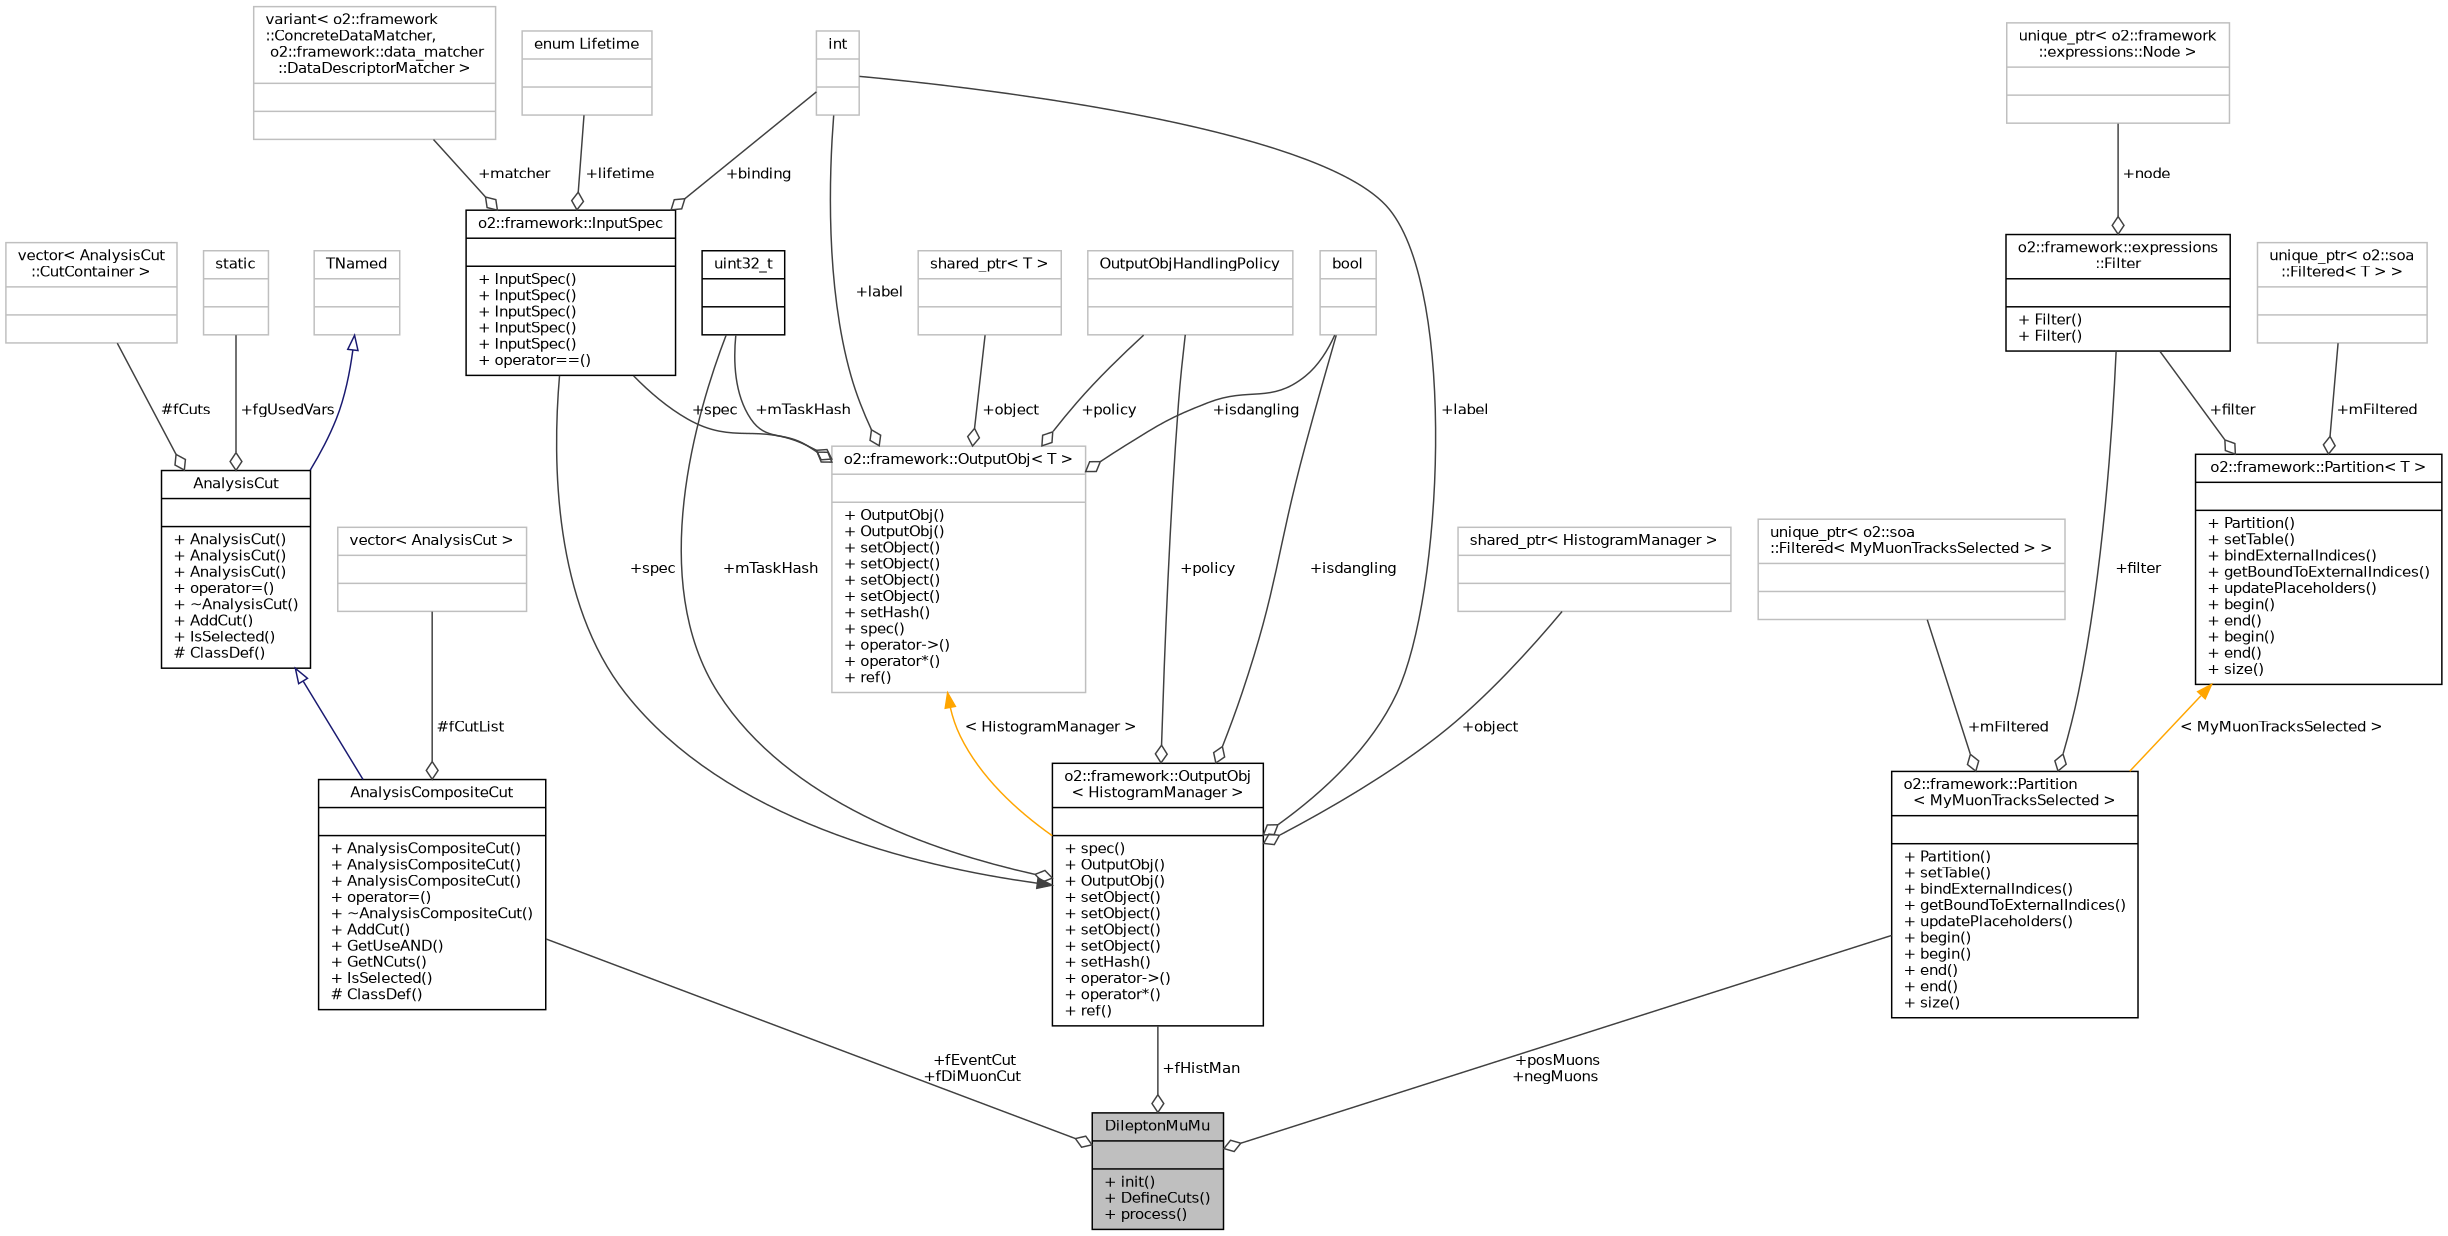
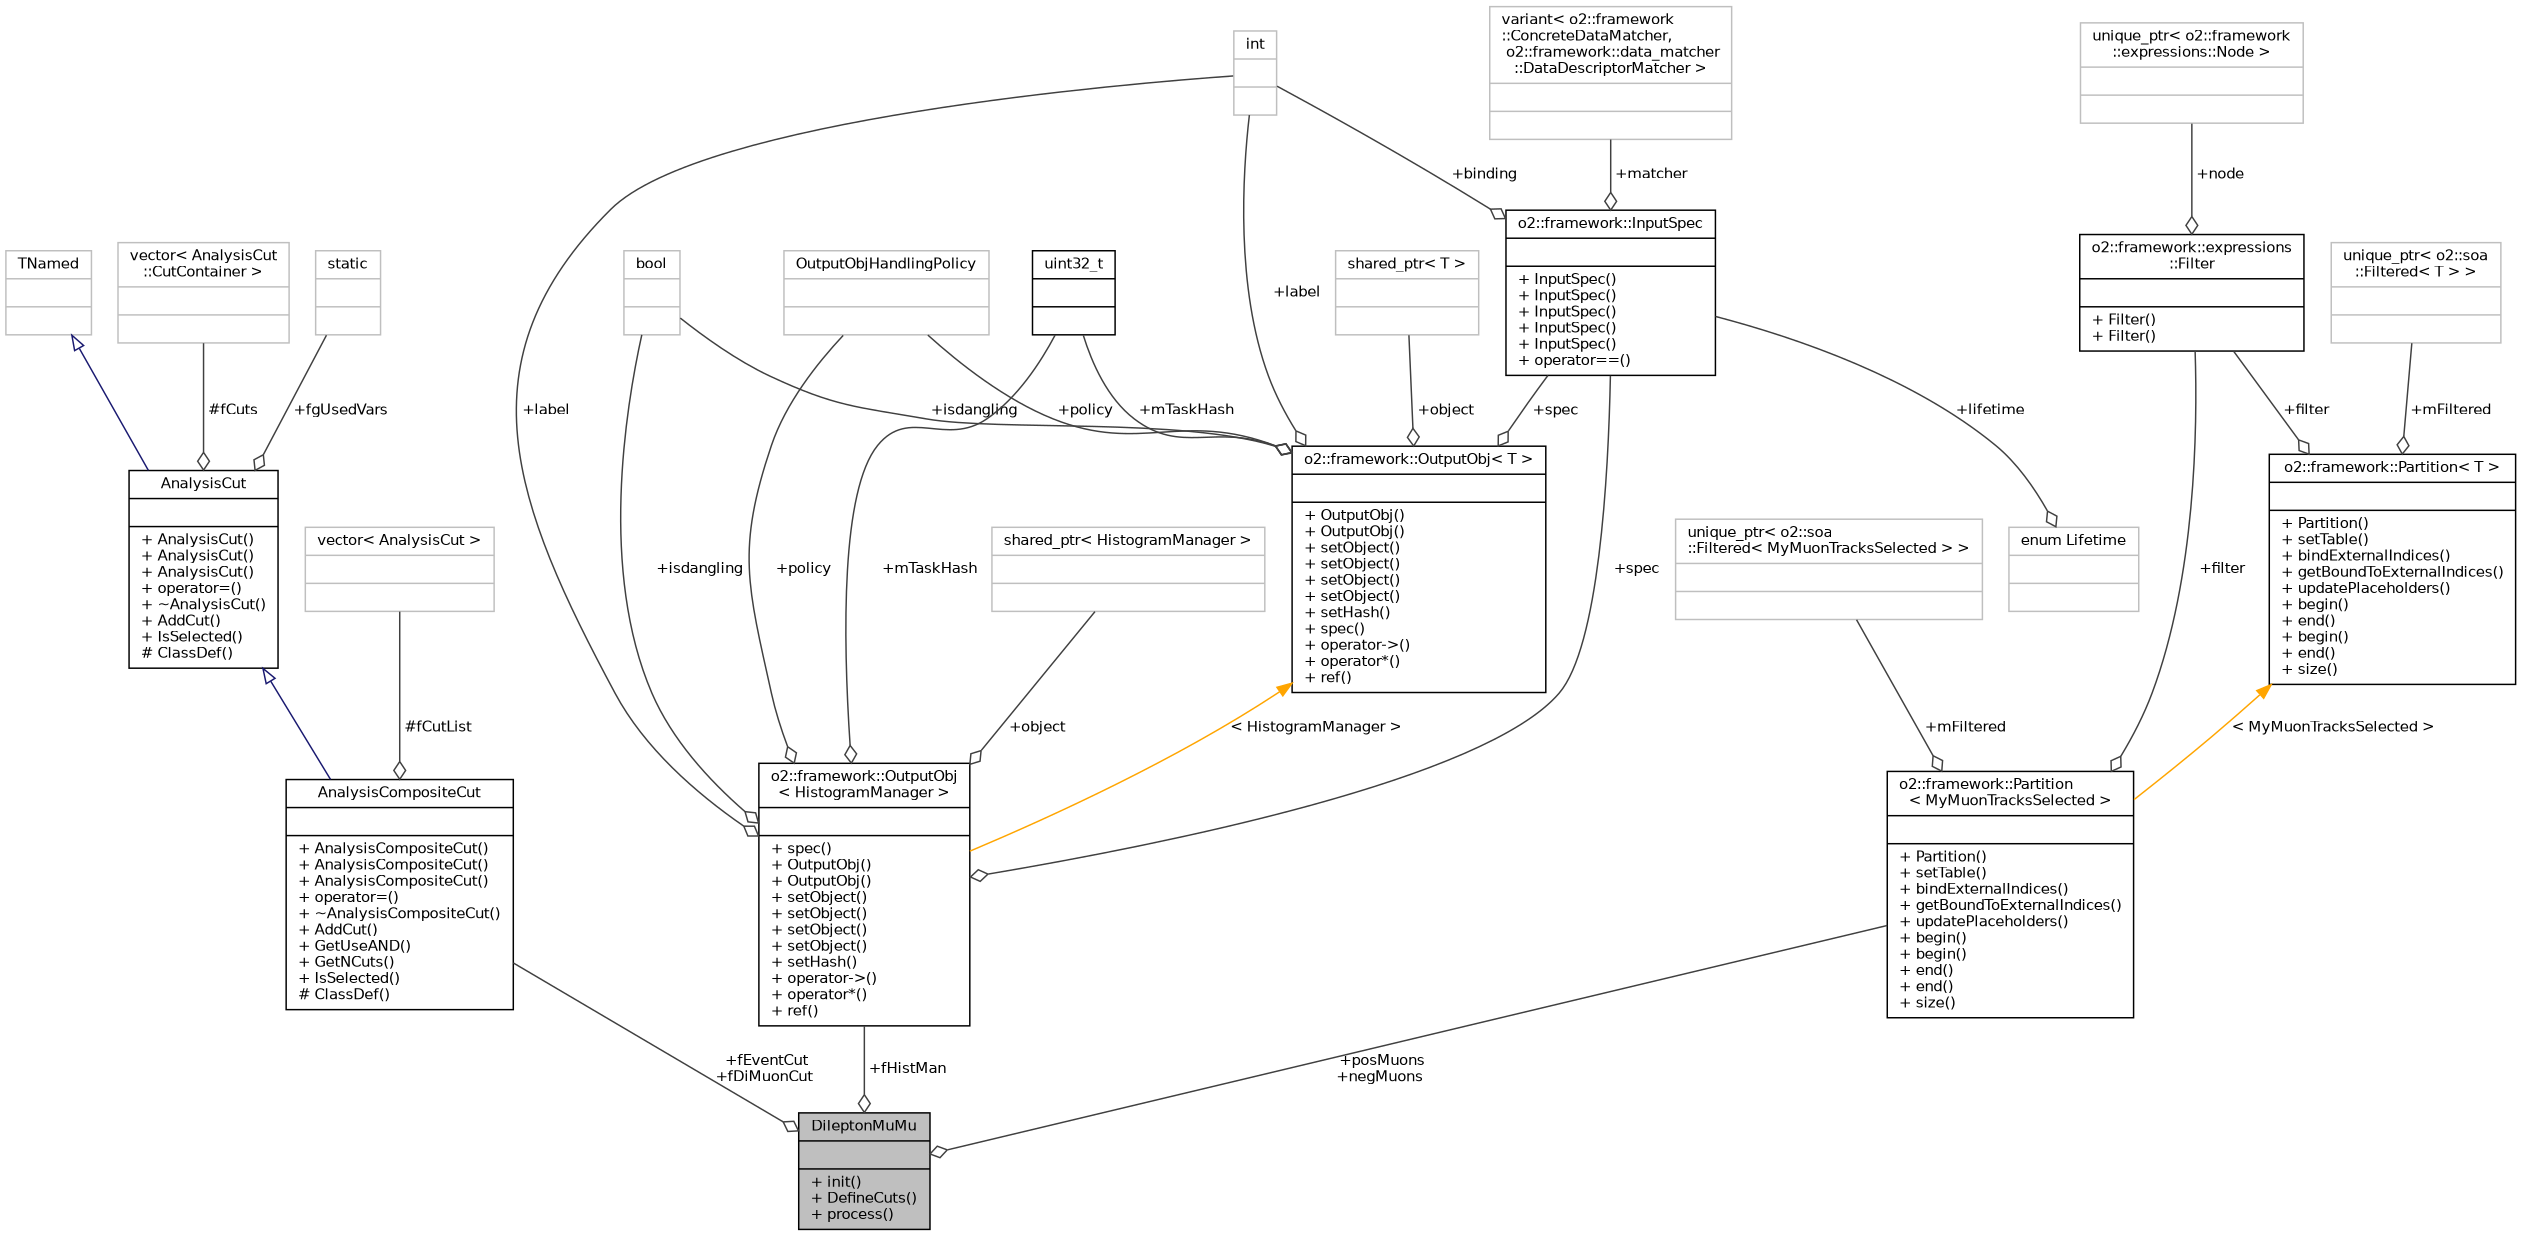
edge "enum Lifetime" -> "o2::framework::InputSpec": reversed
node "o2::framework::OutputObj< T >": color grey75 -> black
edge "o2::framework::InputSpec" -> "o2::framework::OutputObj": arrowhead normal -> odiamond
